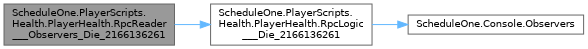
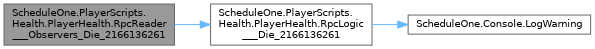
node "ScheduleOne.Console.Observers": label "ScheduleOne.Console.Observers" -> "ScheduleOne.Console.LogWarning"
